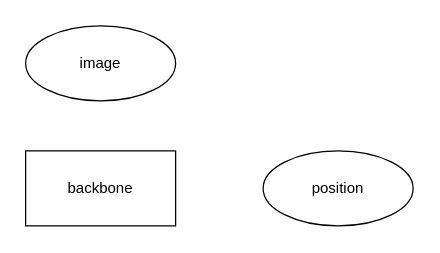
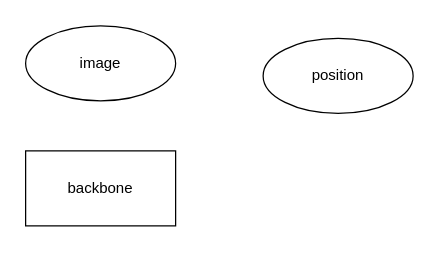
node "position": moved (338, 188) -> (338, 76)
